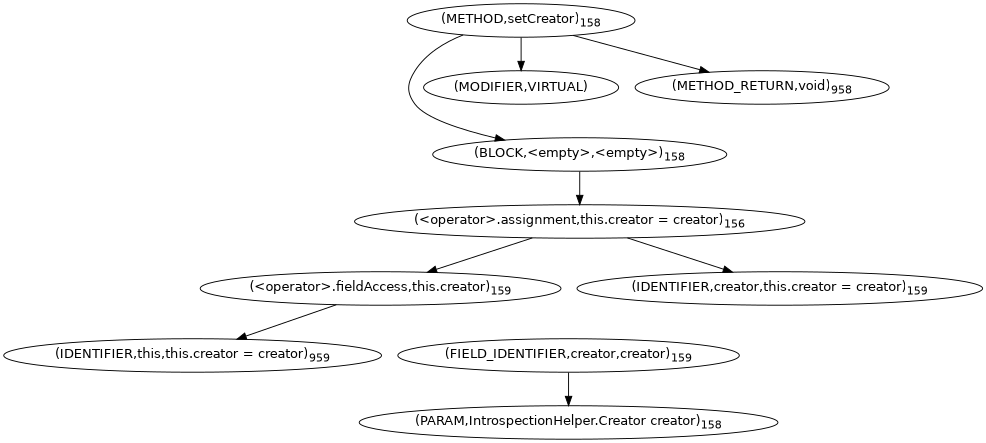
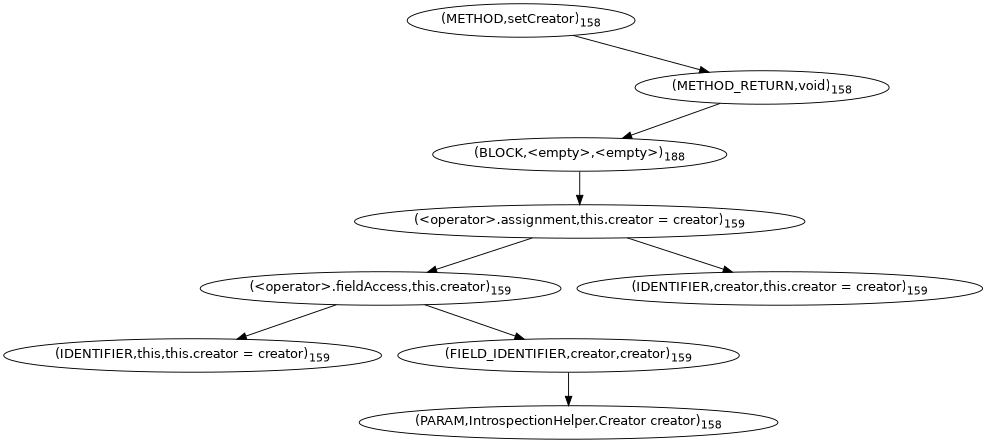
node "(METHOD_RETURN,void)": text "958" -> "158"
node "(MODIFIER,VIRTUAL)": removed
edge "(METHOD,setCreator)" -> "(BLOCK,<empty>,<empty>)": now "(METHOD_RETURN,void)" -> "(BLOCK,<empty>,<empty>)"
node "(BLOCK,<empty>,<empty>)": text "158" -> "188"
node "(<operator>.assignment,this.creator = creator)": text "156" -> "159"
edge "(<operator>.fieldAccess,this.creator)" -> "(FIELD_IDENTIFIER,creator,creator)": added
node "(IDENTIFIER,this,this.creator = creator)": text "959" -> "159"
